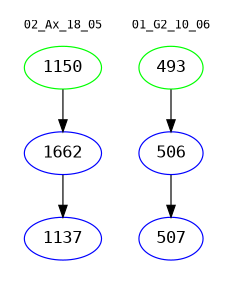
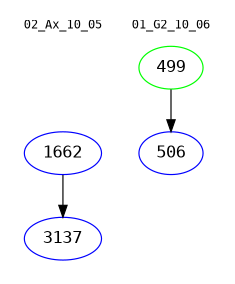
cluster "02_Ax_18_05": label "02_Ax_18_05" -> "02_Ax_10_05"
node "1150": removed
node "493": label "493" -> "499"
node "1137": label "1137" -> "3137"
node "507": removed
